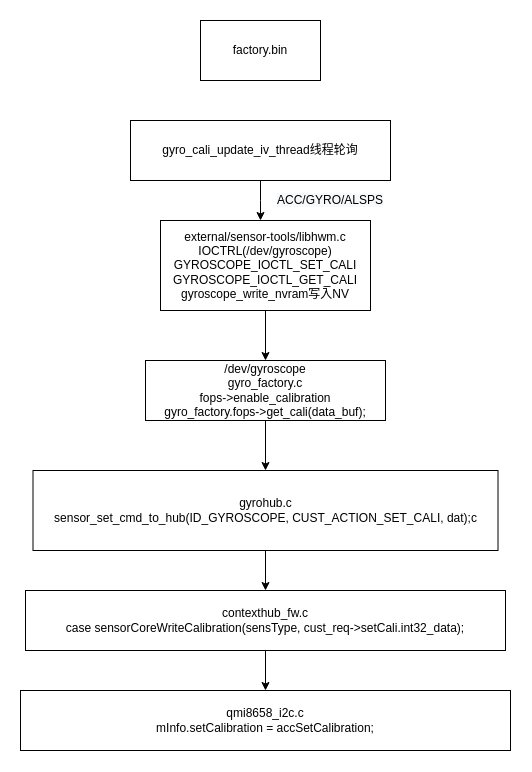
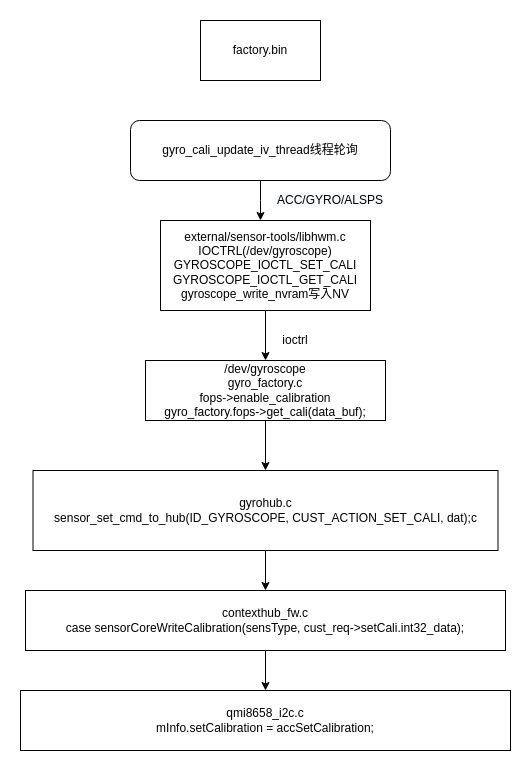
node "gyro_cali_update_iv_thread线程轮询": shape rectangle -> rounded rectangle
node "ioctrl": added
